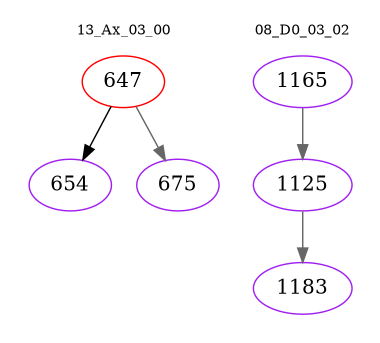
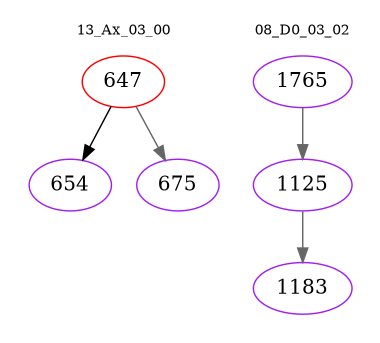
node "1165": label "1165" -> "1765"
